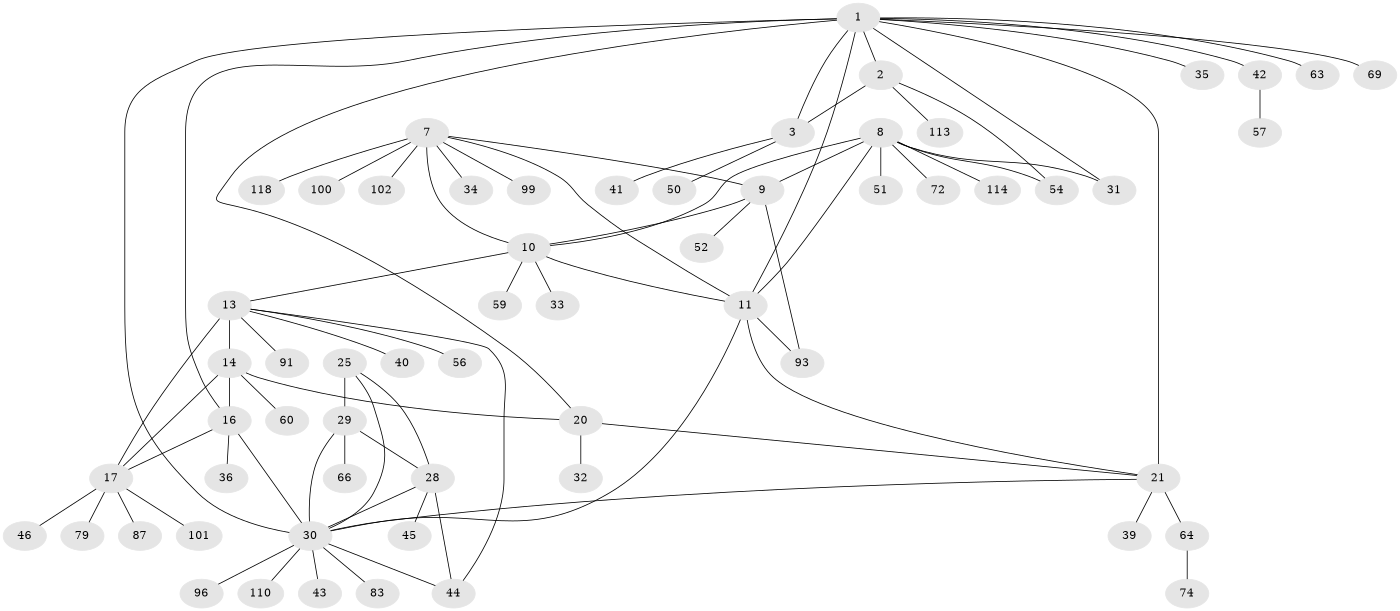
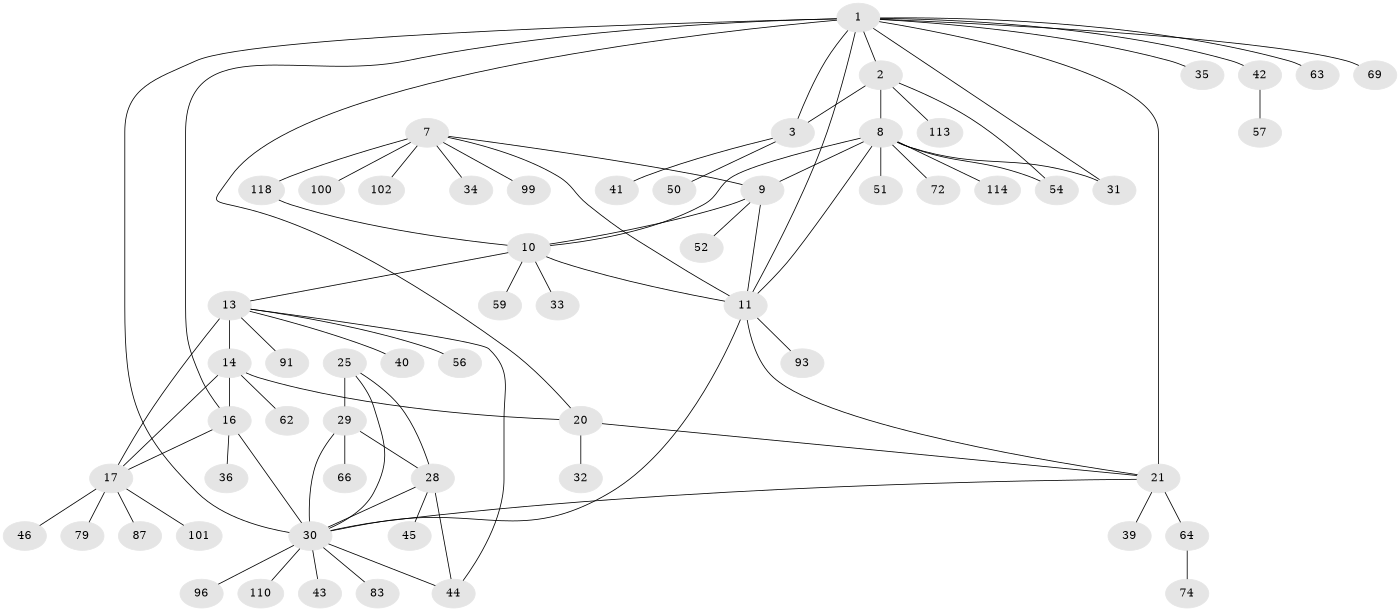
edge "2" -- "8": added
edge "7" -- "10": now "118" -- "10"
edge "9" -- "93": now "9" -- "11"
node "60": label "60" -> "62"
